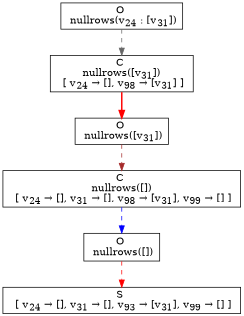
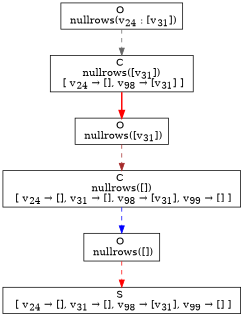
node "S": text "93" -> "98"
